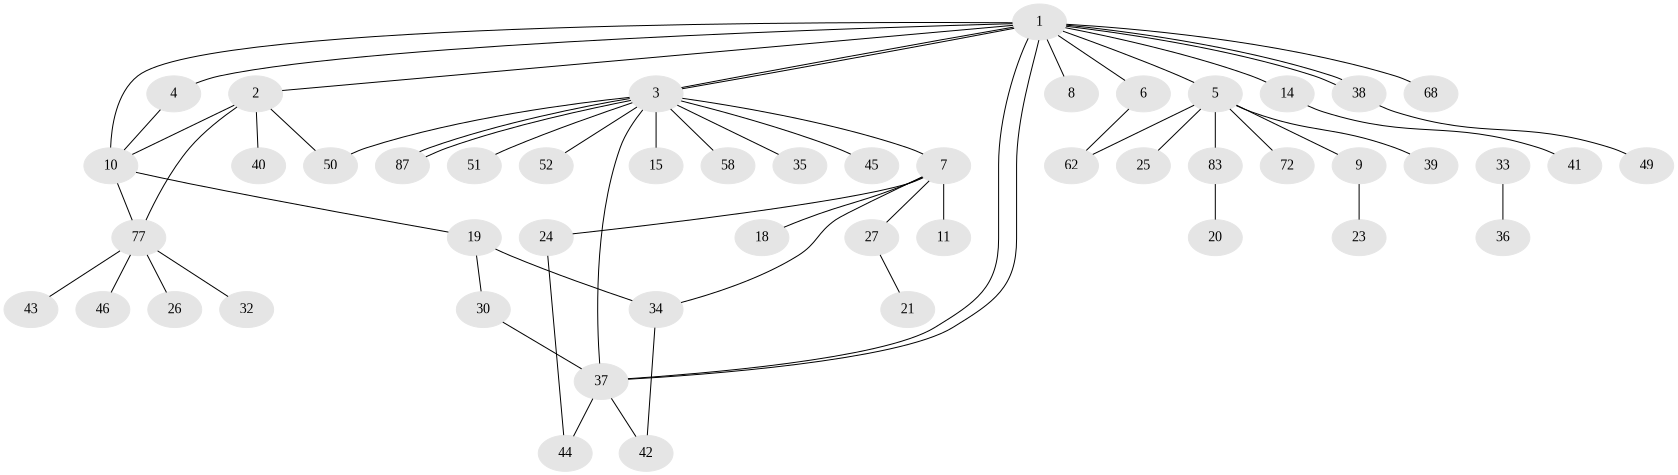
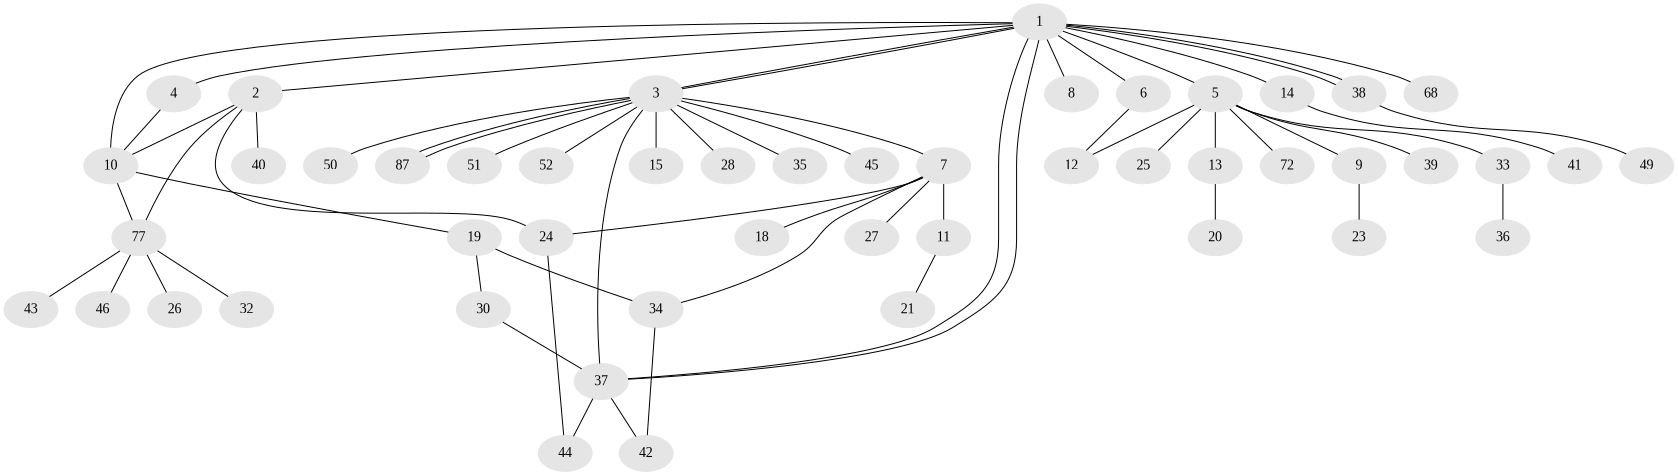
edge "2" -- "50": now "2" -- "24"
edge "5" -- "33": added
node "58": label "58" -> "28"
node "62": label "62" -> "12"
node "83": label "83" -> "13"
edge "27" -- "21": now "11" -- "21"
